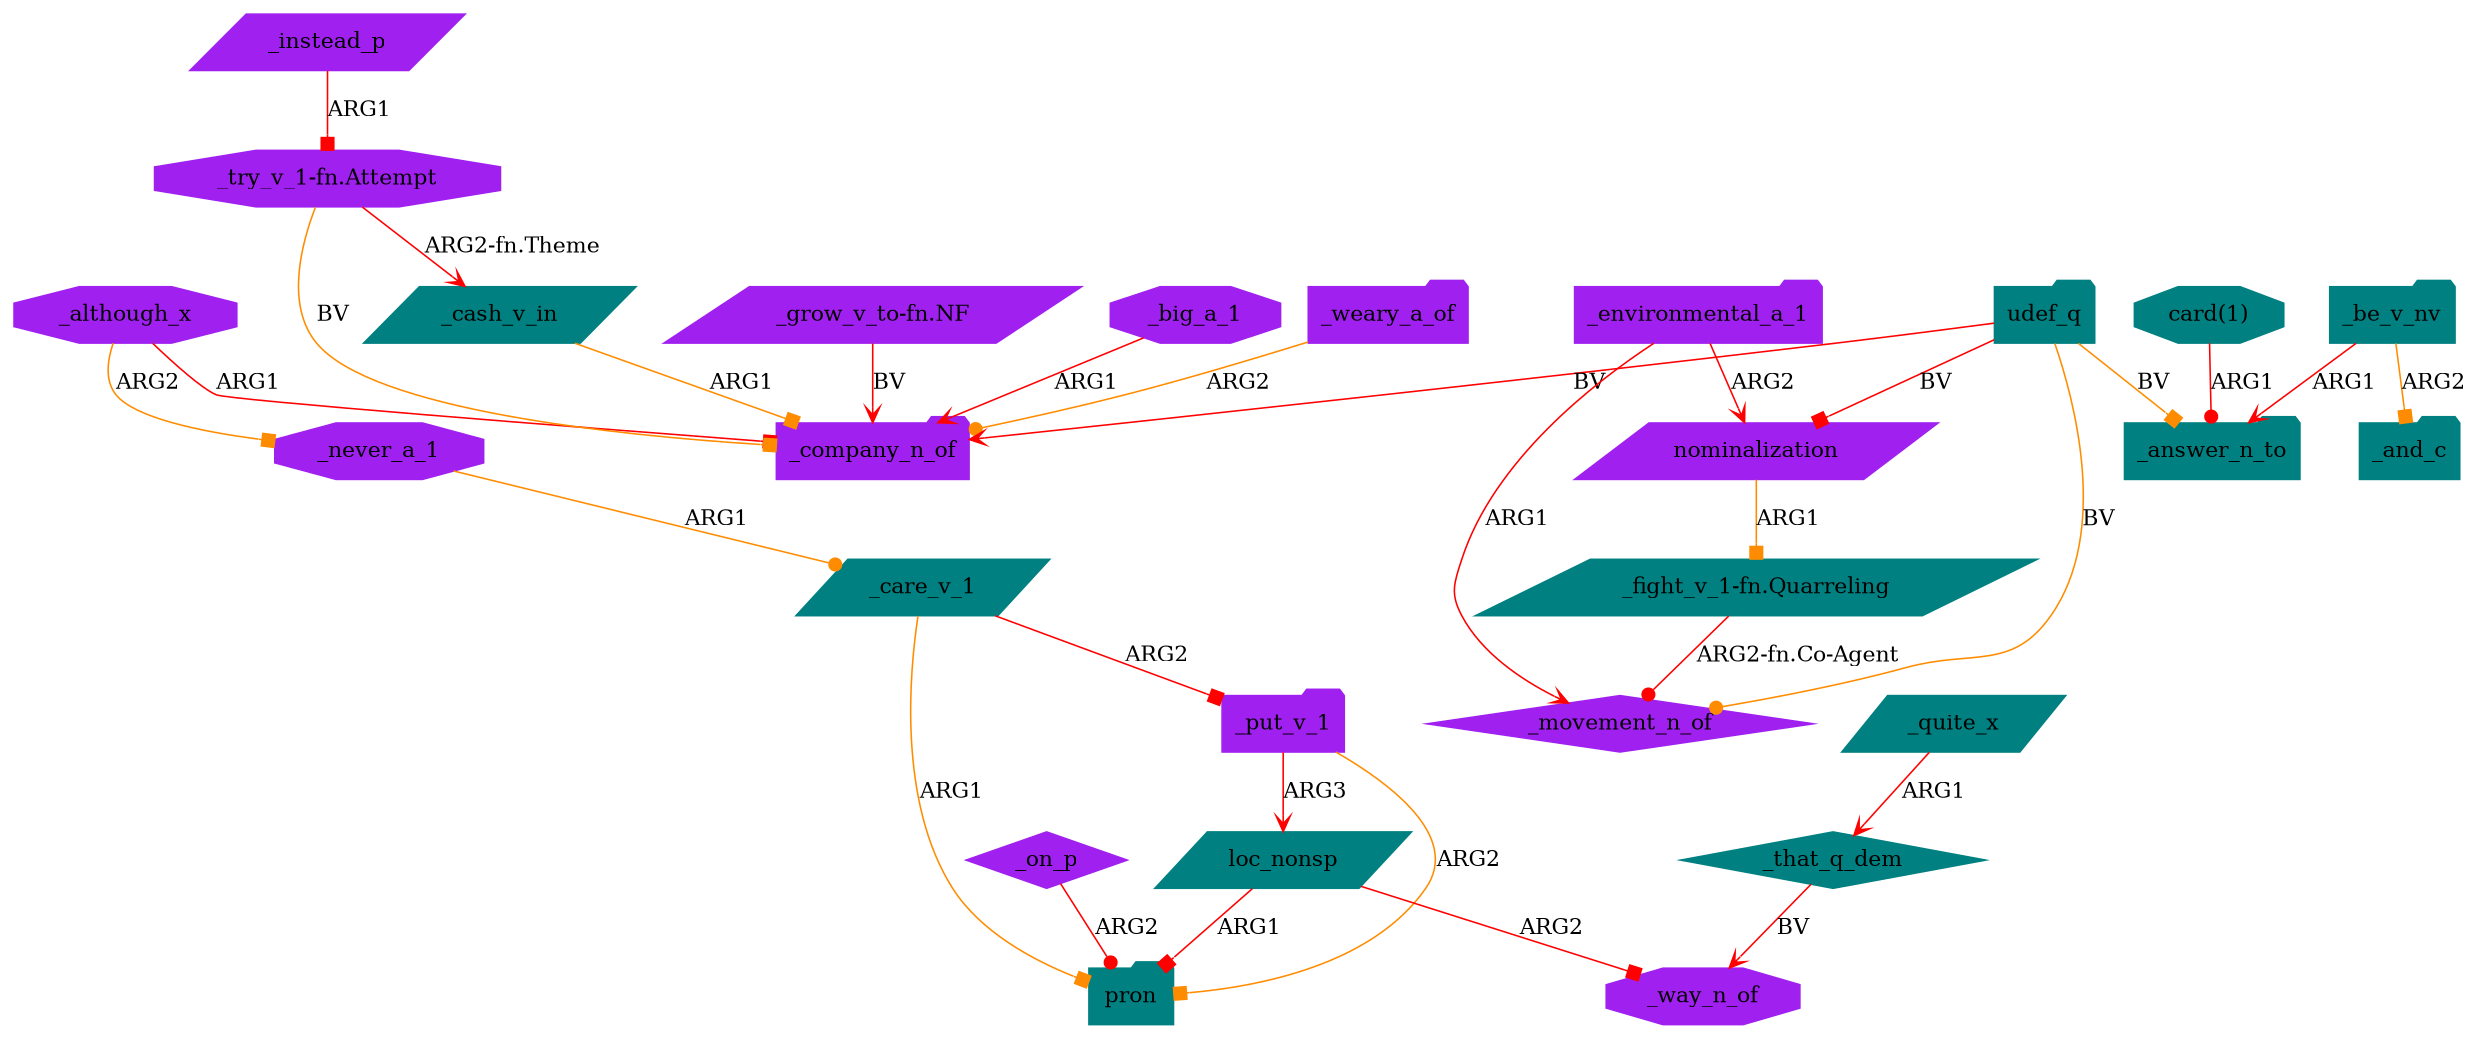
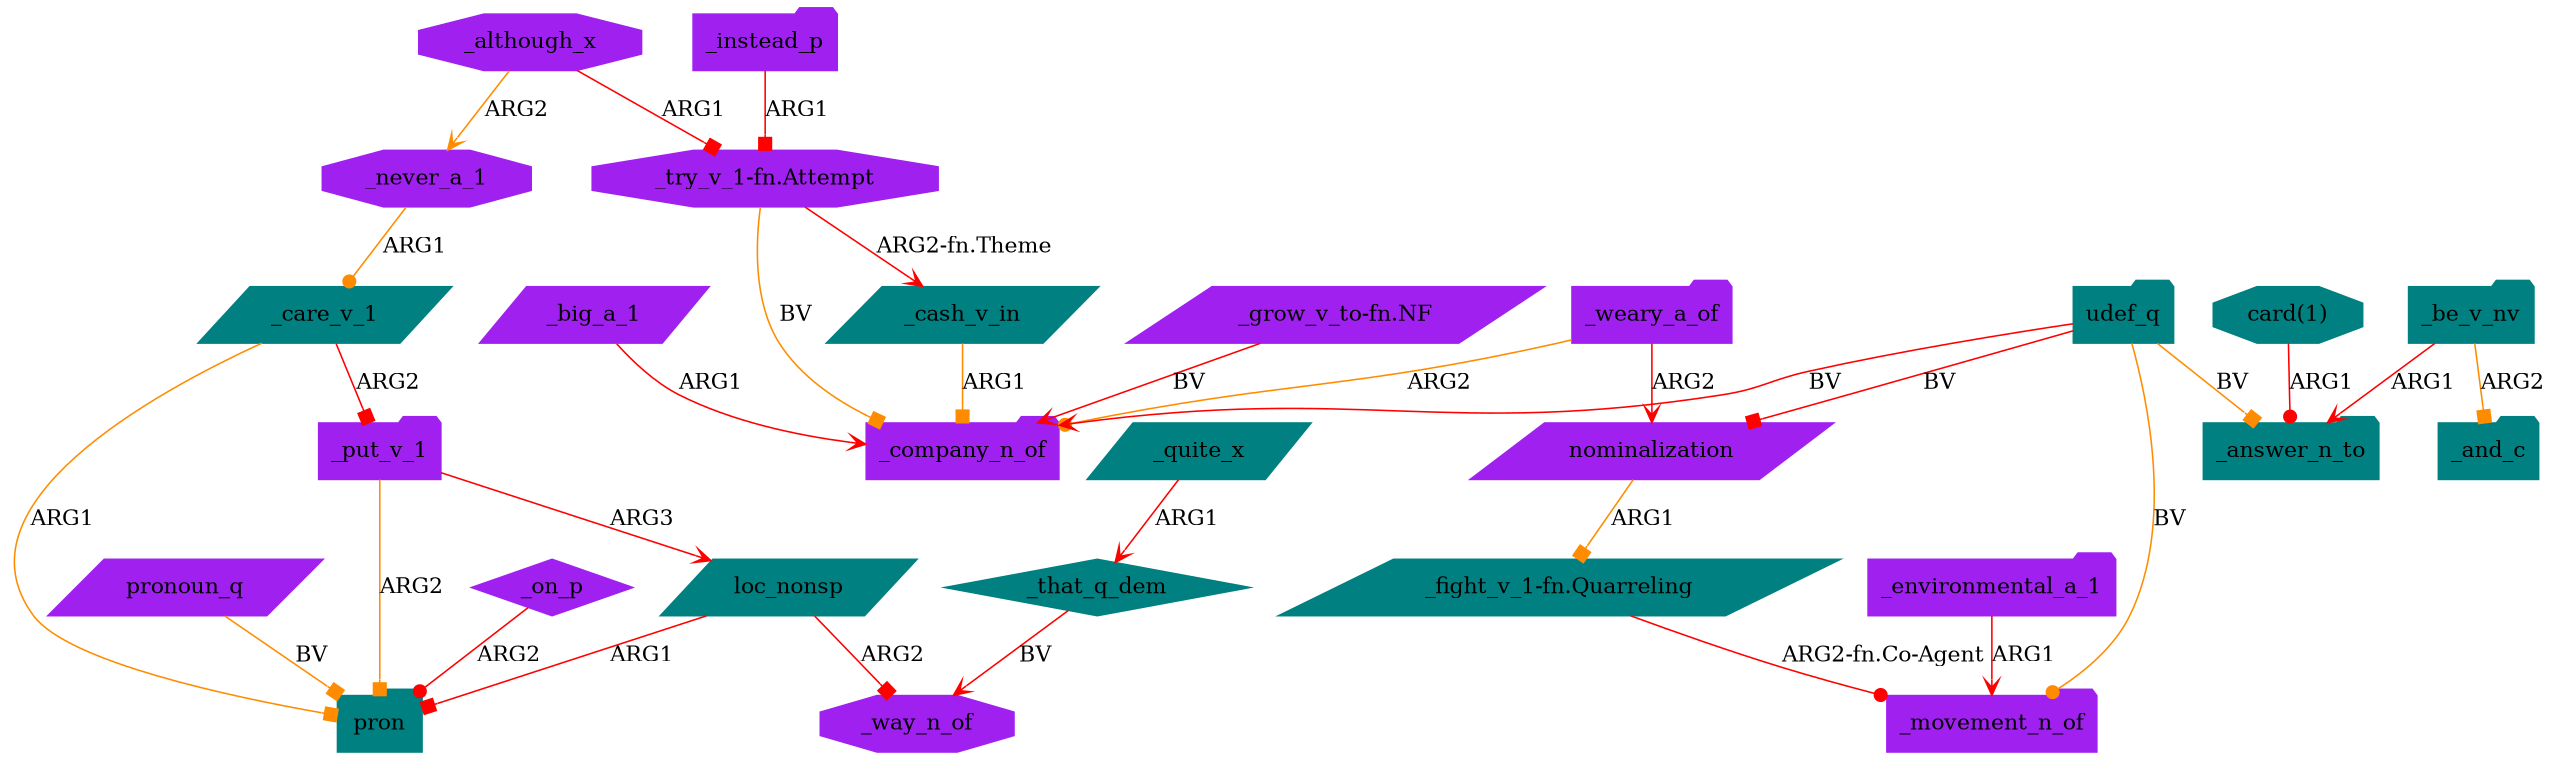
node "_instead_p": shape parallelogram -> folder
node "_big_a_1": shape octagon -> parallelogram
edge "_environmental_a_1" -> "nominalization": now "_weary_a_of" -> "nominalization"
edge "_although_x" -> "_company_n_of": now "_although_x" -> "_try_v_1-fn.Attempt"
edge "_although_x" -> "_never_a_1": arrowhead box -> vee
node "pronoun_q": added
node "_movement_n_of": shape diamond -> folder
